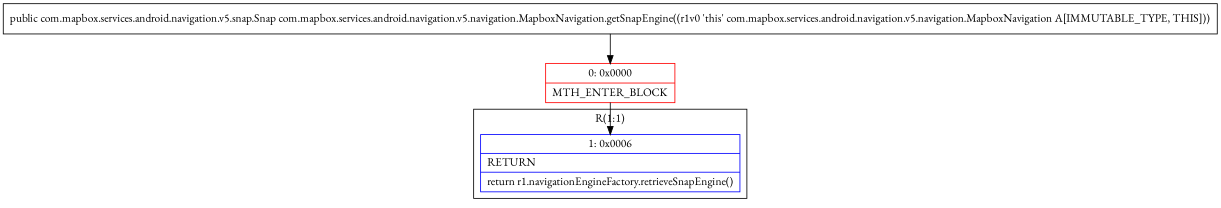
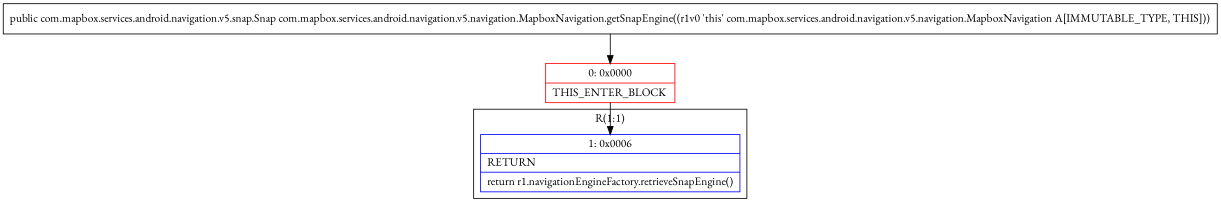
node "0: 0x0000": text "MTH_ENTER_BLOCK" -> "THIS_ENTER_BLOCK"
